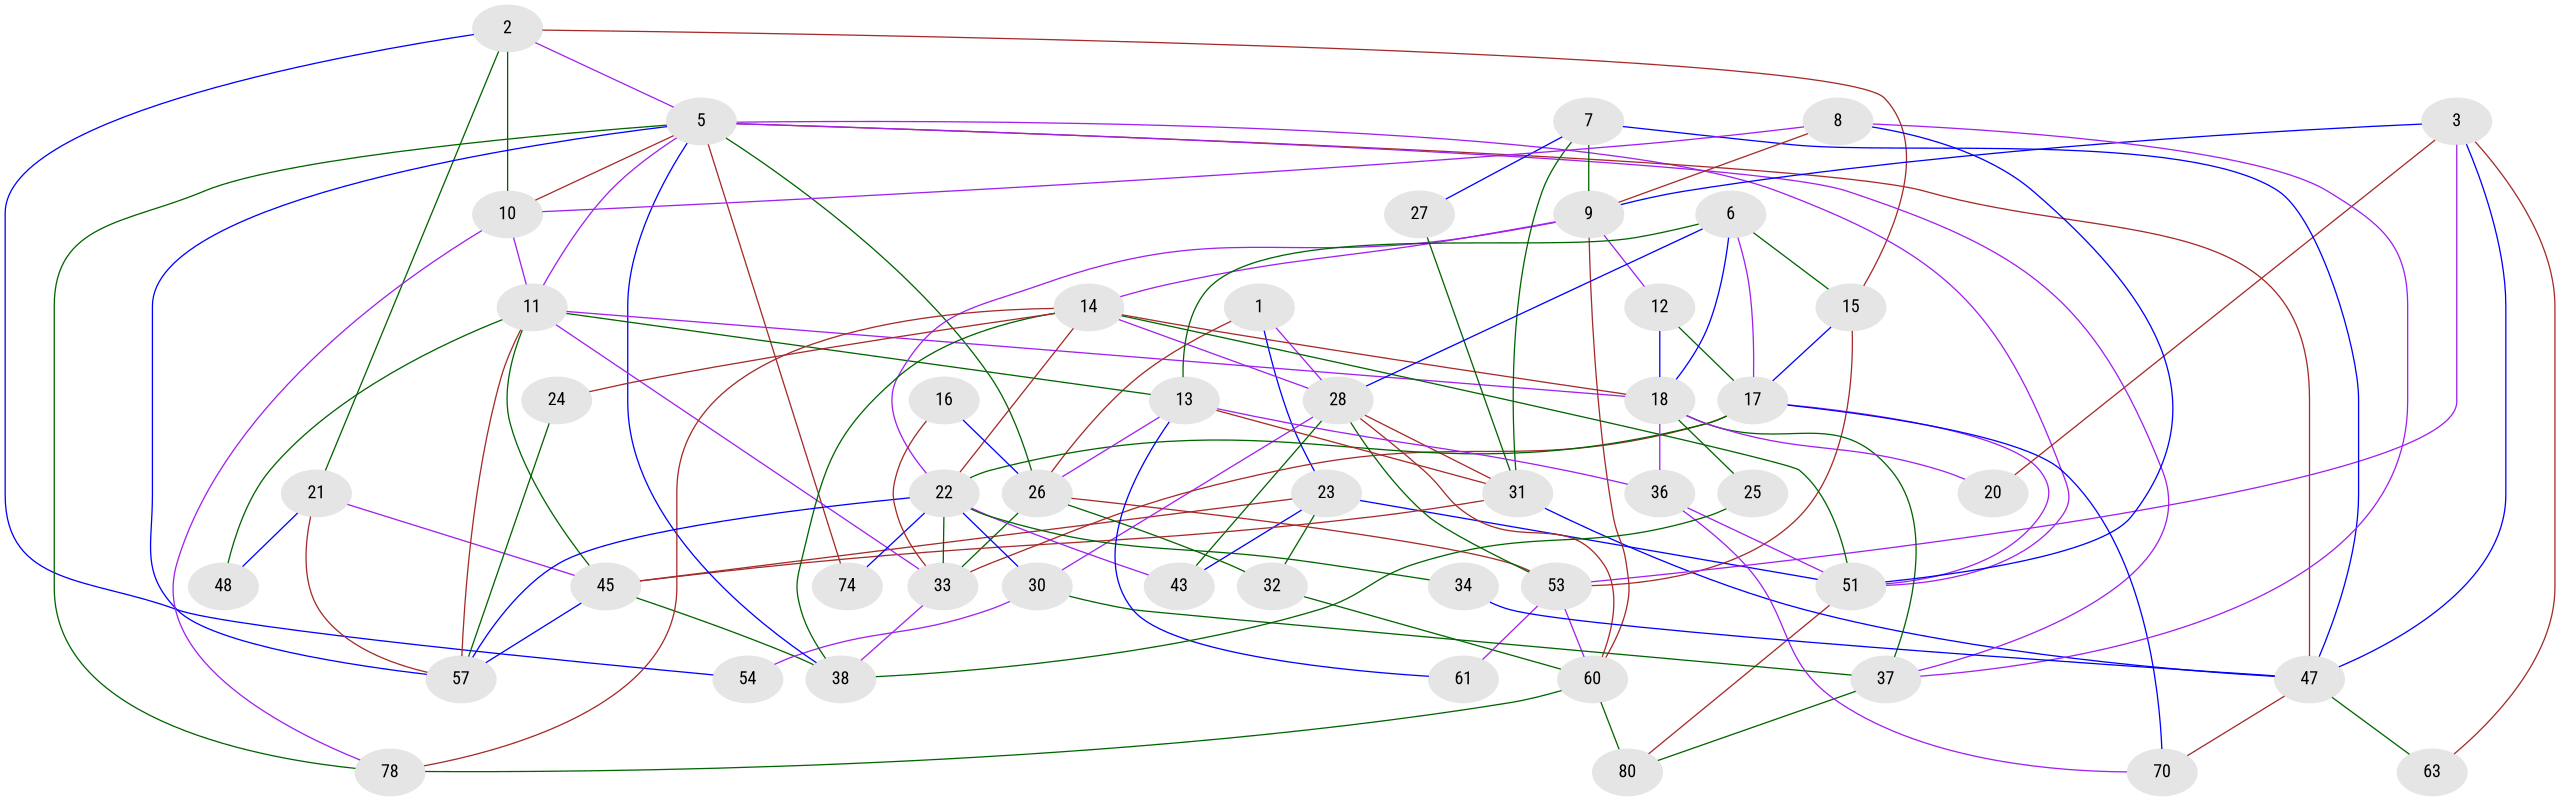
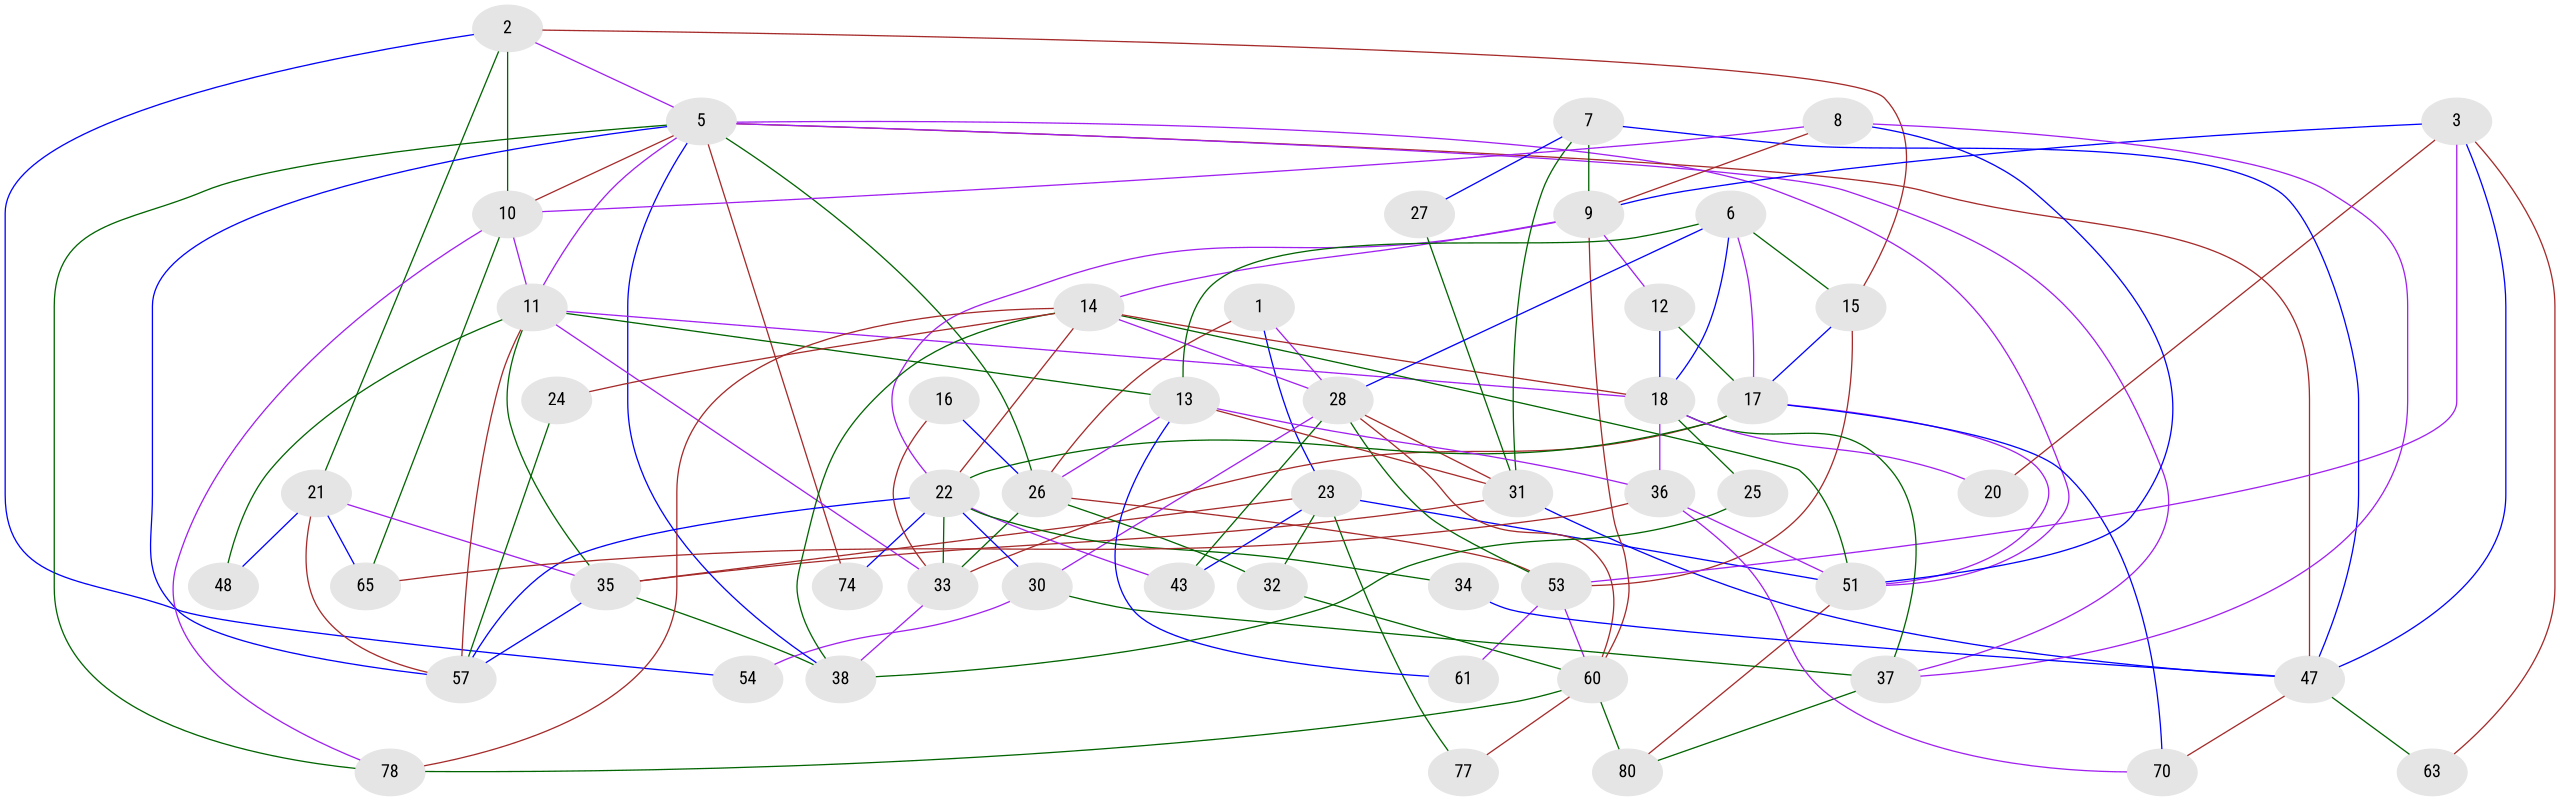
node "65": added
node "45": label "45" -> "35"
node "77": added
